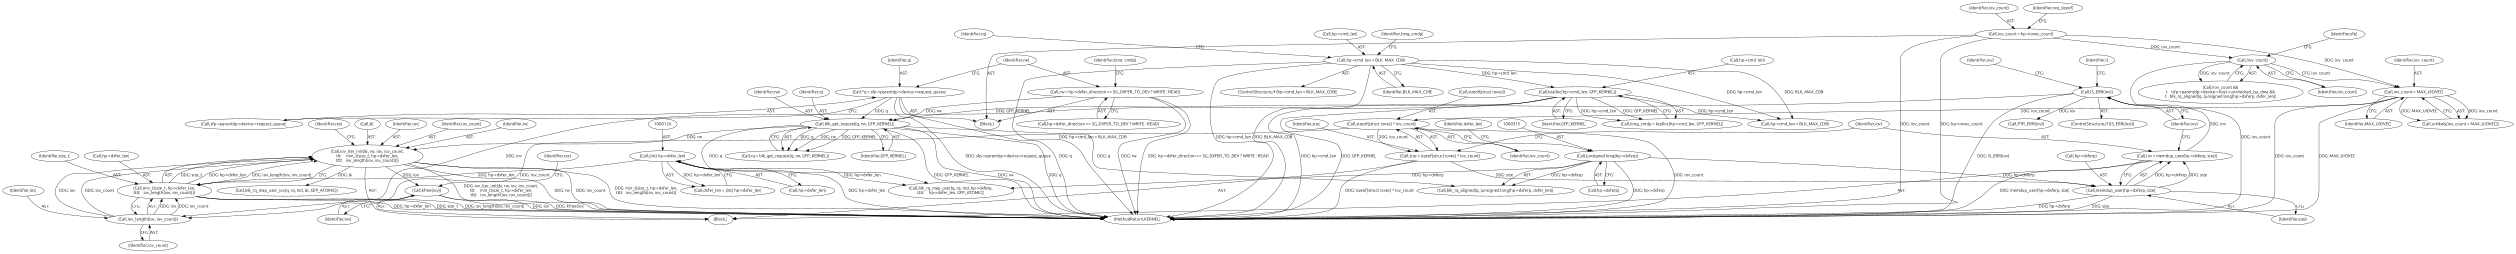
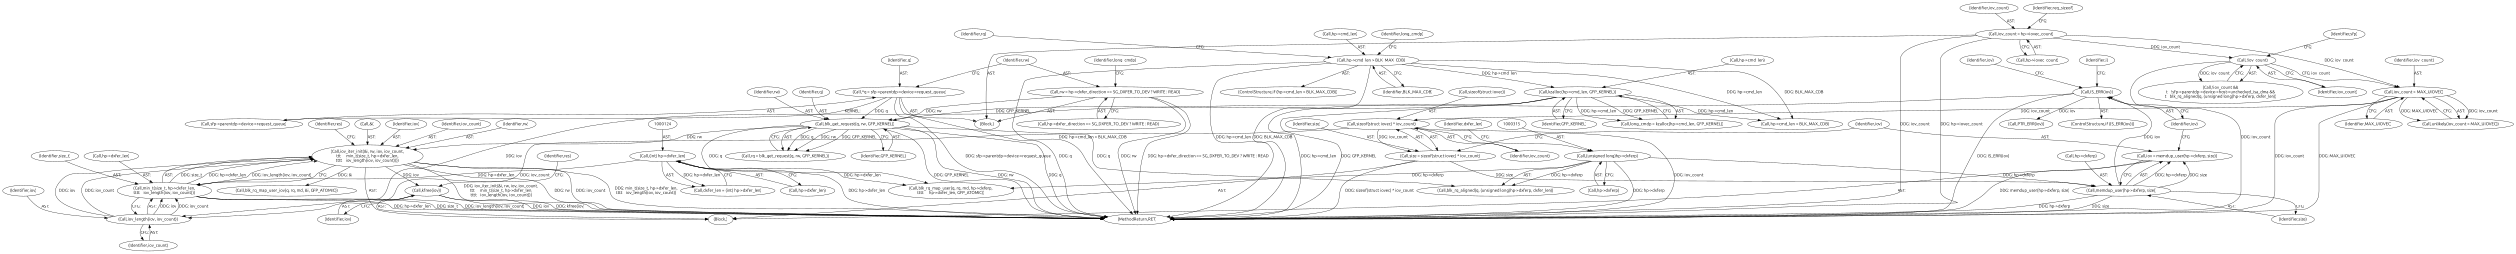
node "(Call,hp->iovec_count)": added
edge "(Call,iov = memdup_user(hp->dxferp, size))" -> "(Call,IS_ERR(iov))": now "(Call,memdup_user(hp->dxferp, size))" -> "(Call,IS_ERR(iov))"
edge "(Call,*q = sfp->parentdp->device->request_queue)" -> "(Call,sfp->parentdp->device->request_queue)": label "CFG: " -> "KERNEL: "
node "(MethodReturn,KERNEL)": label "(MethodReturn,KERNEL)" -> "(MethodReturn,RET)"
